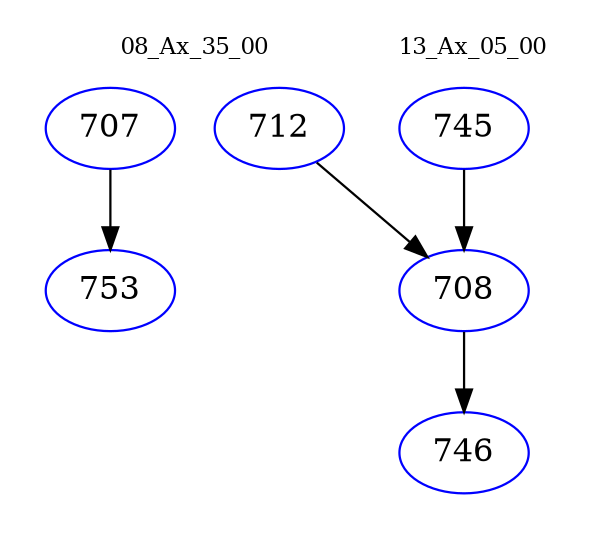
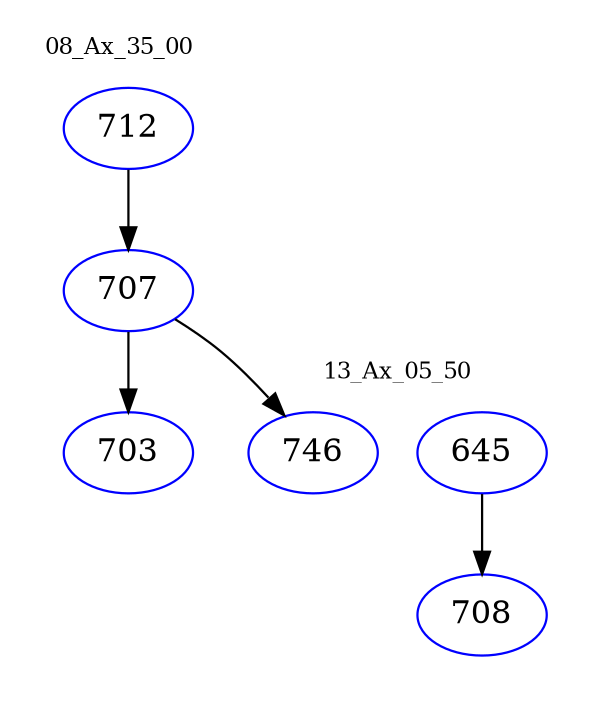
cluster "13_Ax_05_00": label "13_Ax_05_00" -> "13_Ax_05_50"
node "745": label "745" -> "645"
edge "712" -> "708": now "712" -> "707"
node "753": label "753" -> "703"
edge "708" -> "746": now "707" -> "746"
